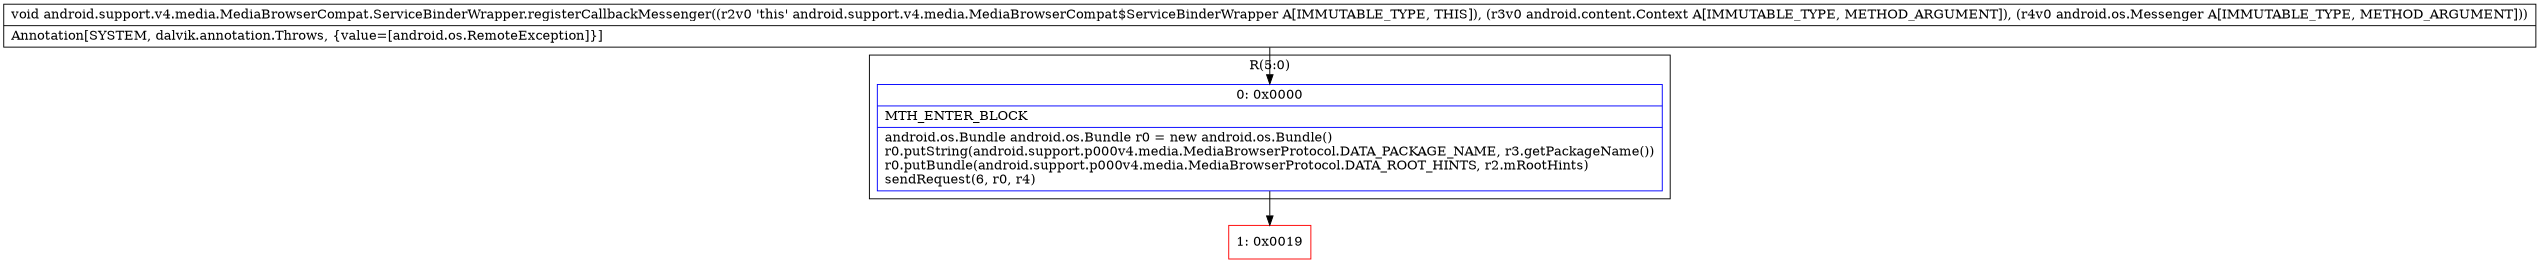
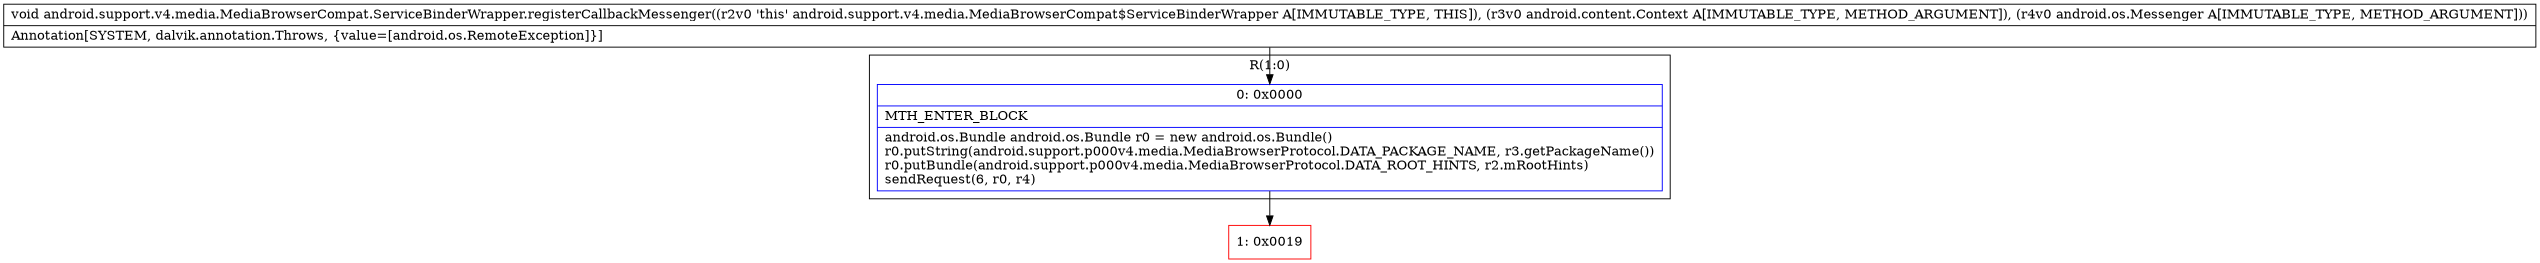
cluster "R(5:0)": label "R(5:0)" -> "R(1:0)"
